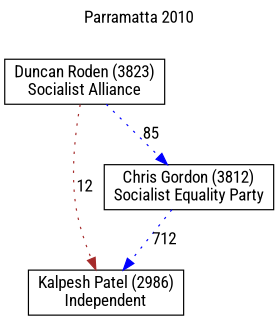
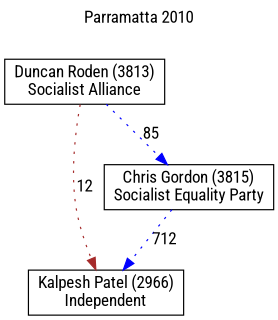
node "Duncan Roden (3823) Socialist Alliance": label "Duncan Roden (3823) Socialist Alliance" -> "Duncan Roden (3813) Socialist Alliance"
node "Chris Gordon (3812) Socialist Equality Party": label "Chris Gordon (3812) Socialist Equality Party" -> "Chris Gordon (3815) Socialist Equality Party"
node "Kalpesh Patel (2986) Independent": label "Kalpesh Patel (2986) Independent" -> "Kalpesh Patel (2966) Independent"
